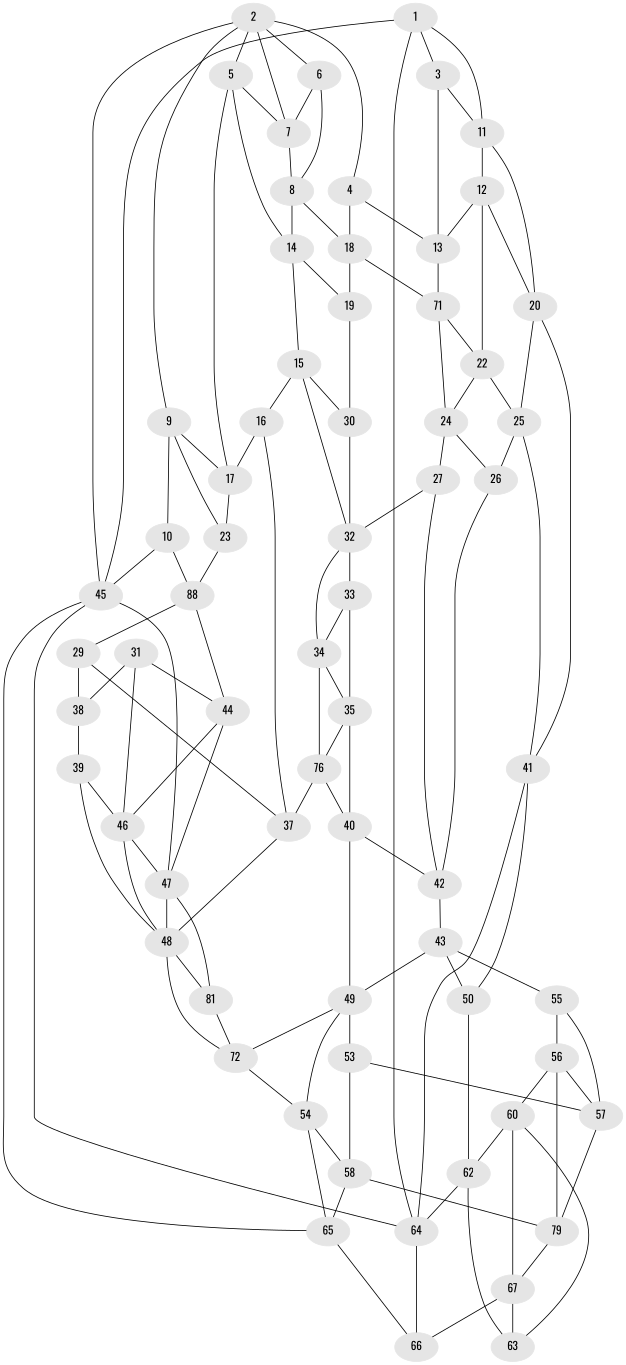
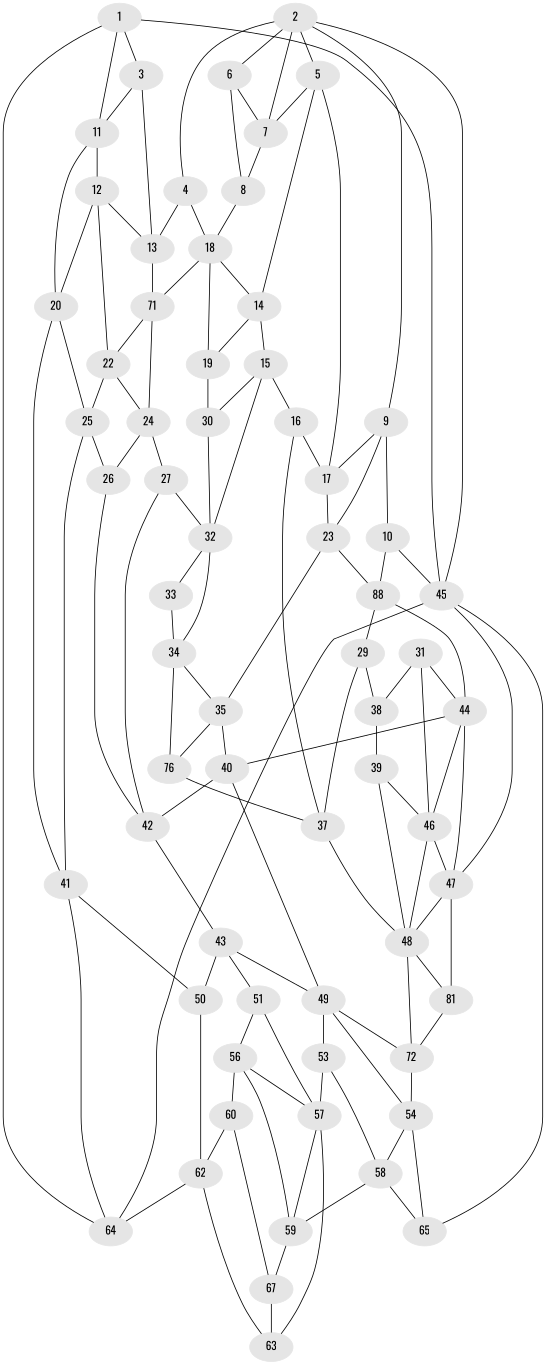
edge "8" -- "14": now "18" -- "14"
edge "33" -- "35": now "23" -- "35"
edge "76" -- "40": now "44" -- "40"
node "55": label "55" -> "51"
node "79": label "79" -> "59"
edge "60" -- "63": now "57" -- "63"
node "66": removed
